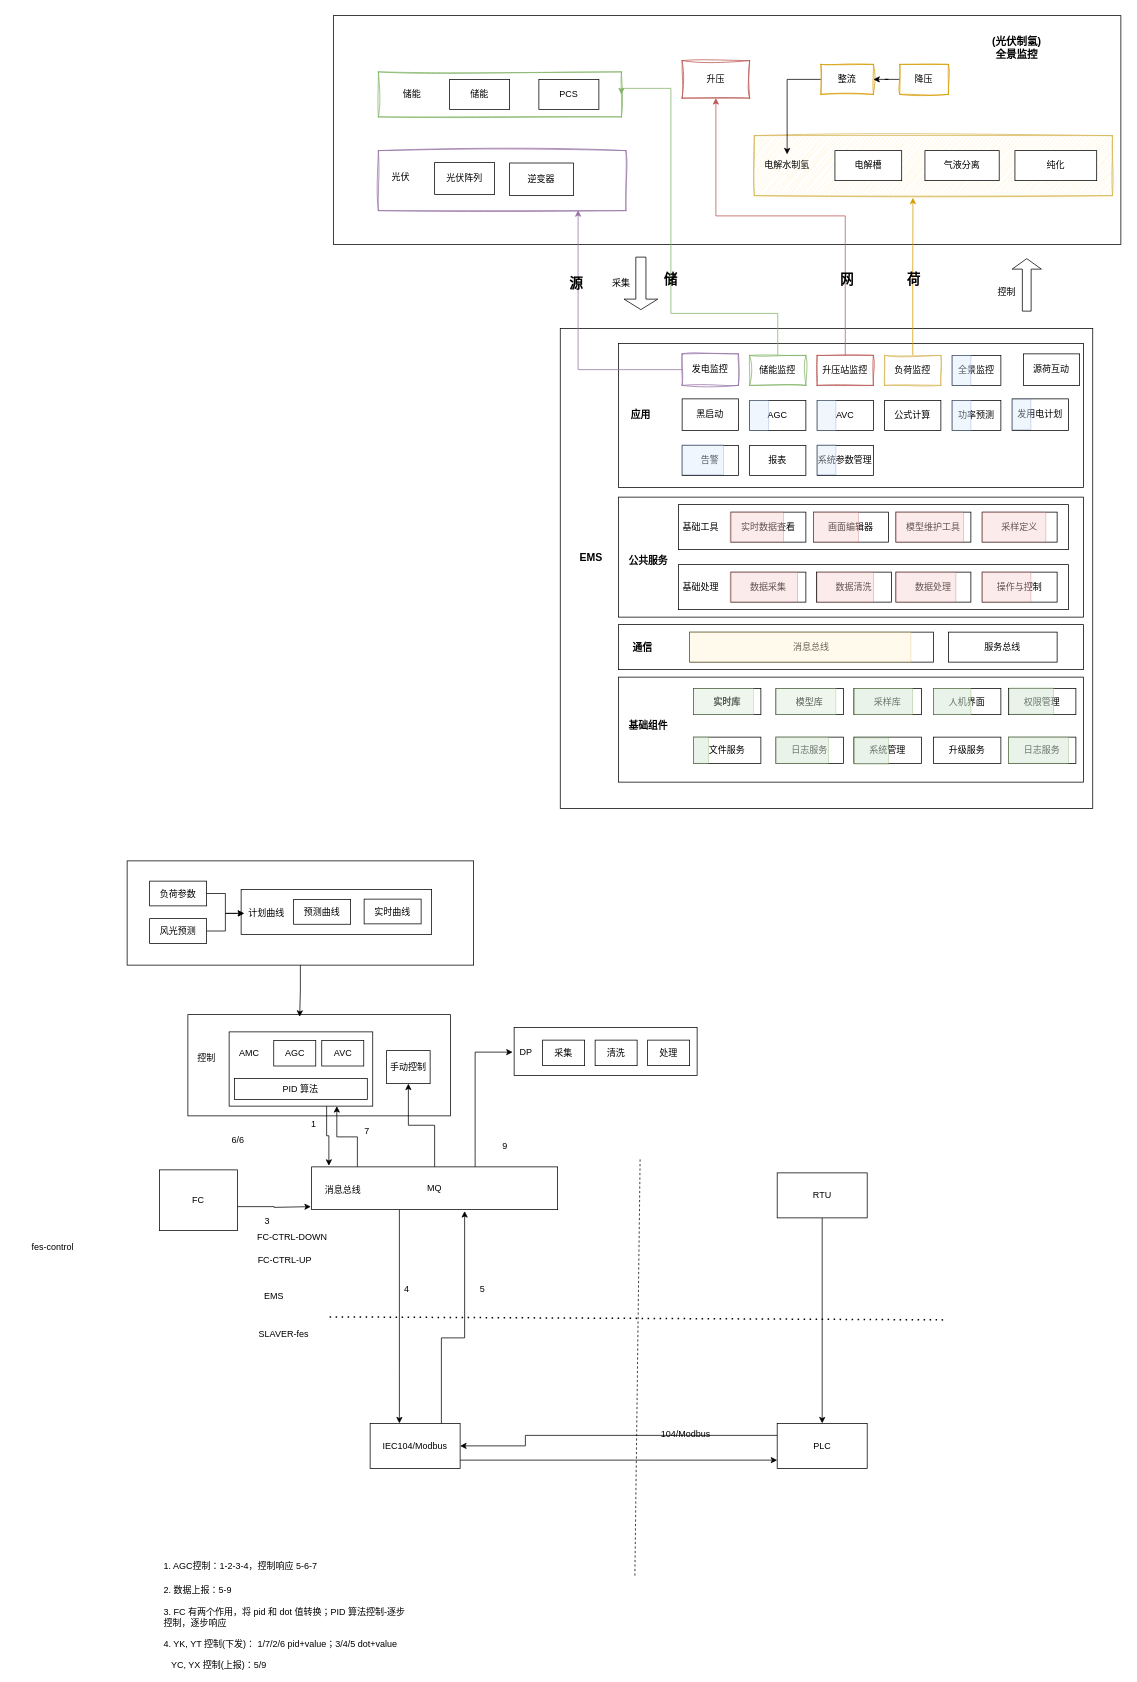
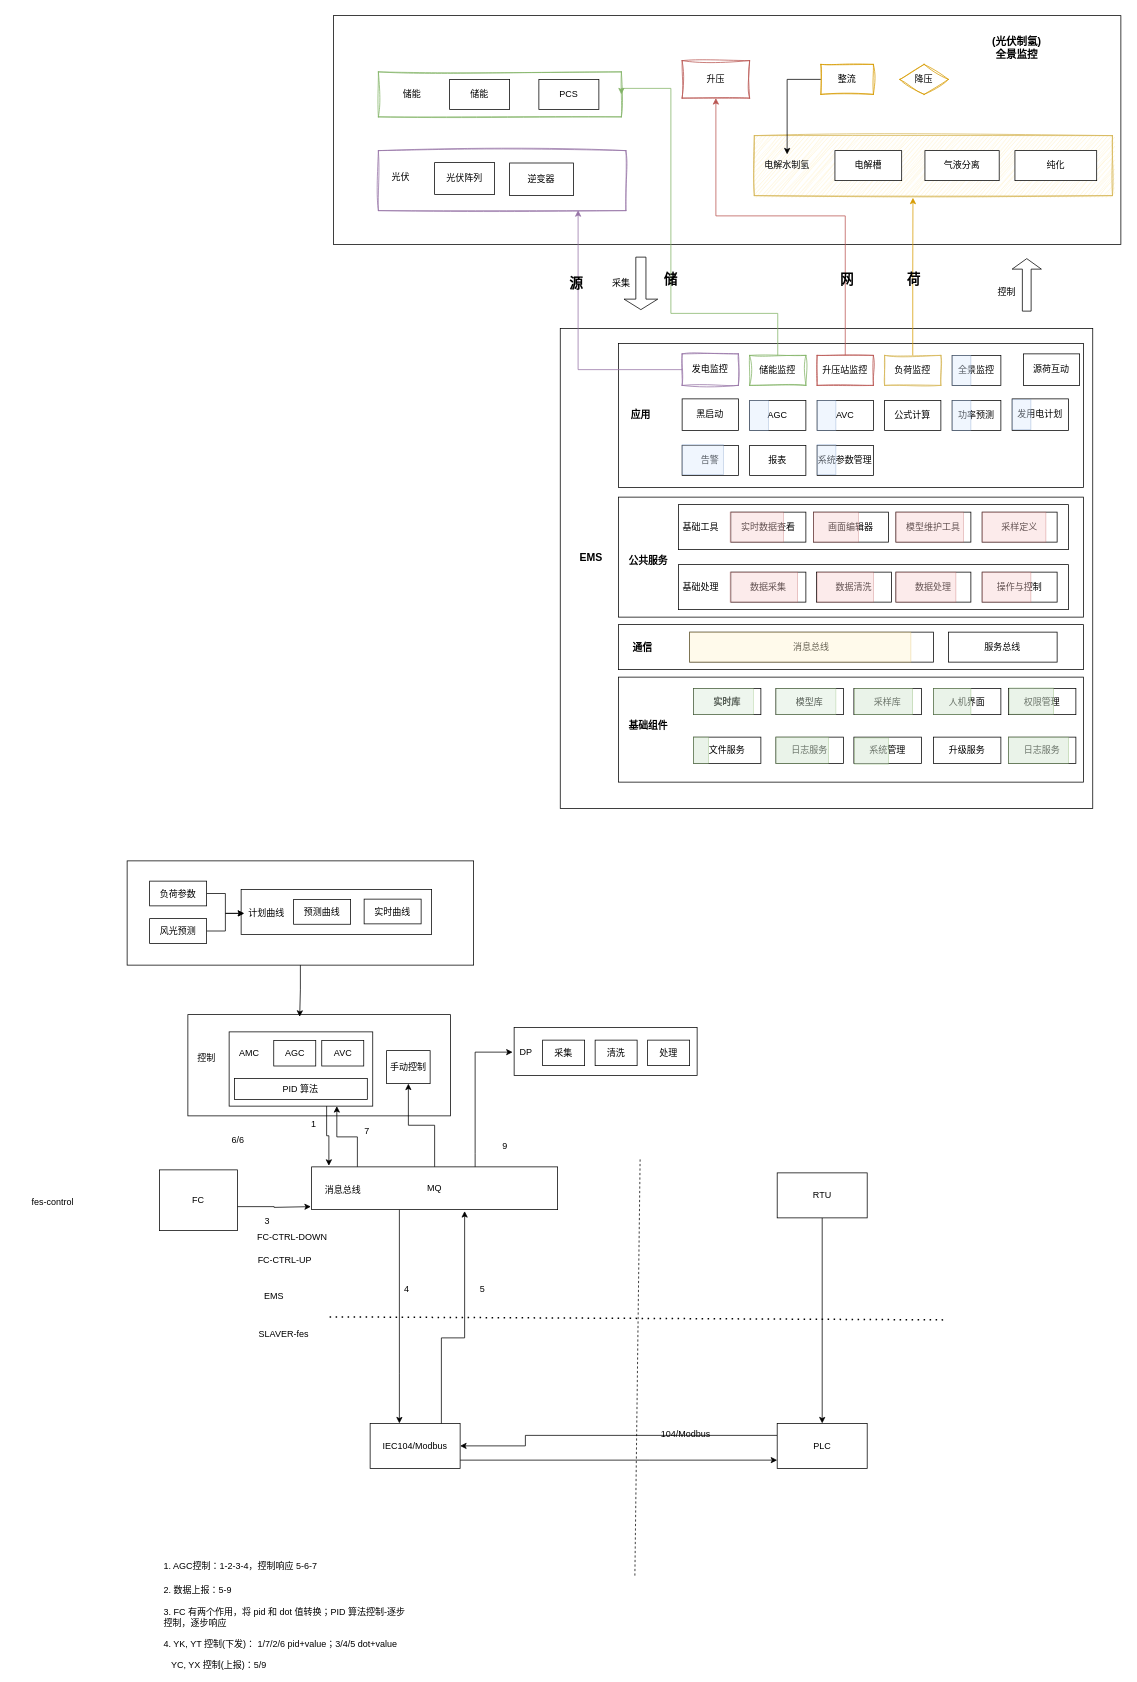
edge "降压" -> "整流": removed
node "降压": shape rectangle -> diamond
node "fes-control": moved (53, 1247) -> (53, 1202)
